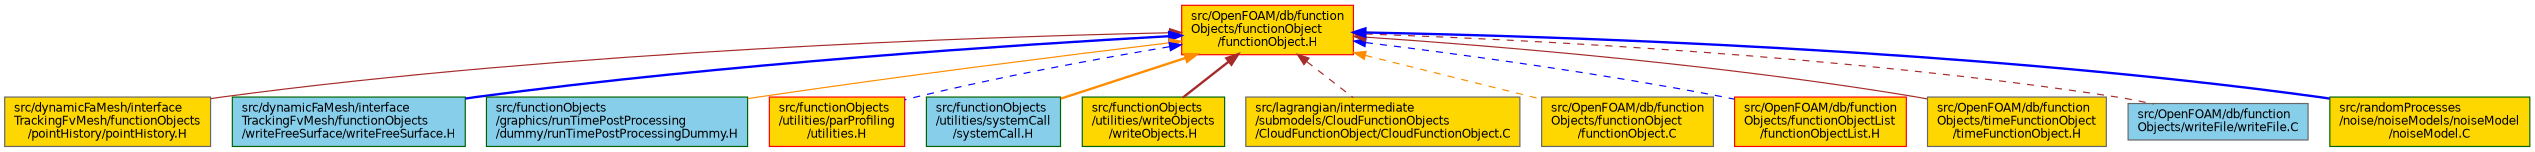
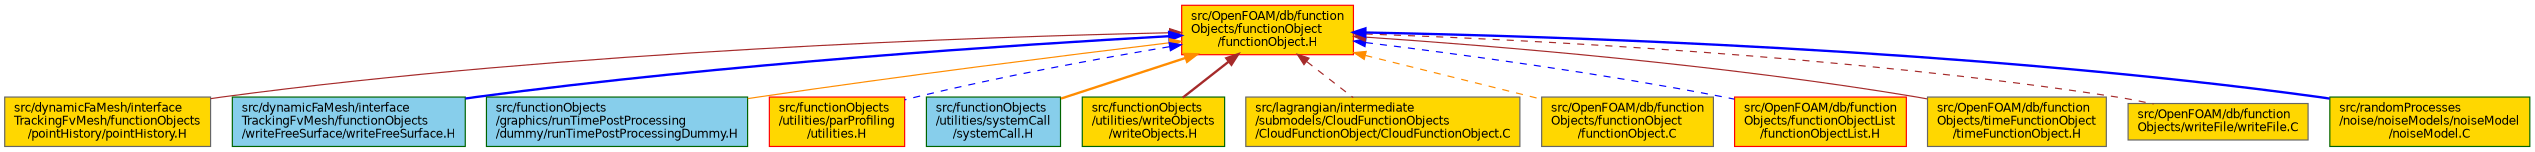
node "src/OpenFOAM/db/function Objects/writeFile/writeFile.C": fillcolor skyblue -> gold
